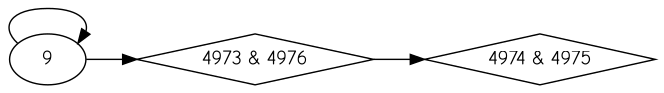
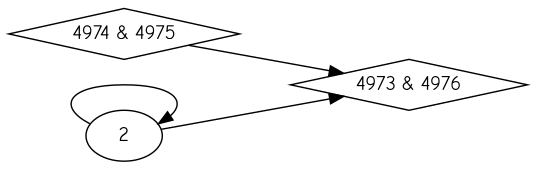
node "9": label "9" -> "2"
edge "4973 & 4976" -> "4974 & 4975": reversed
